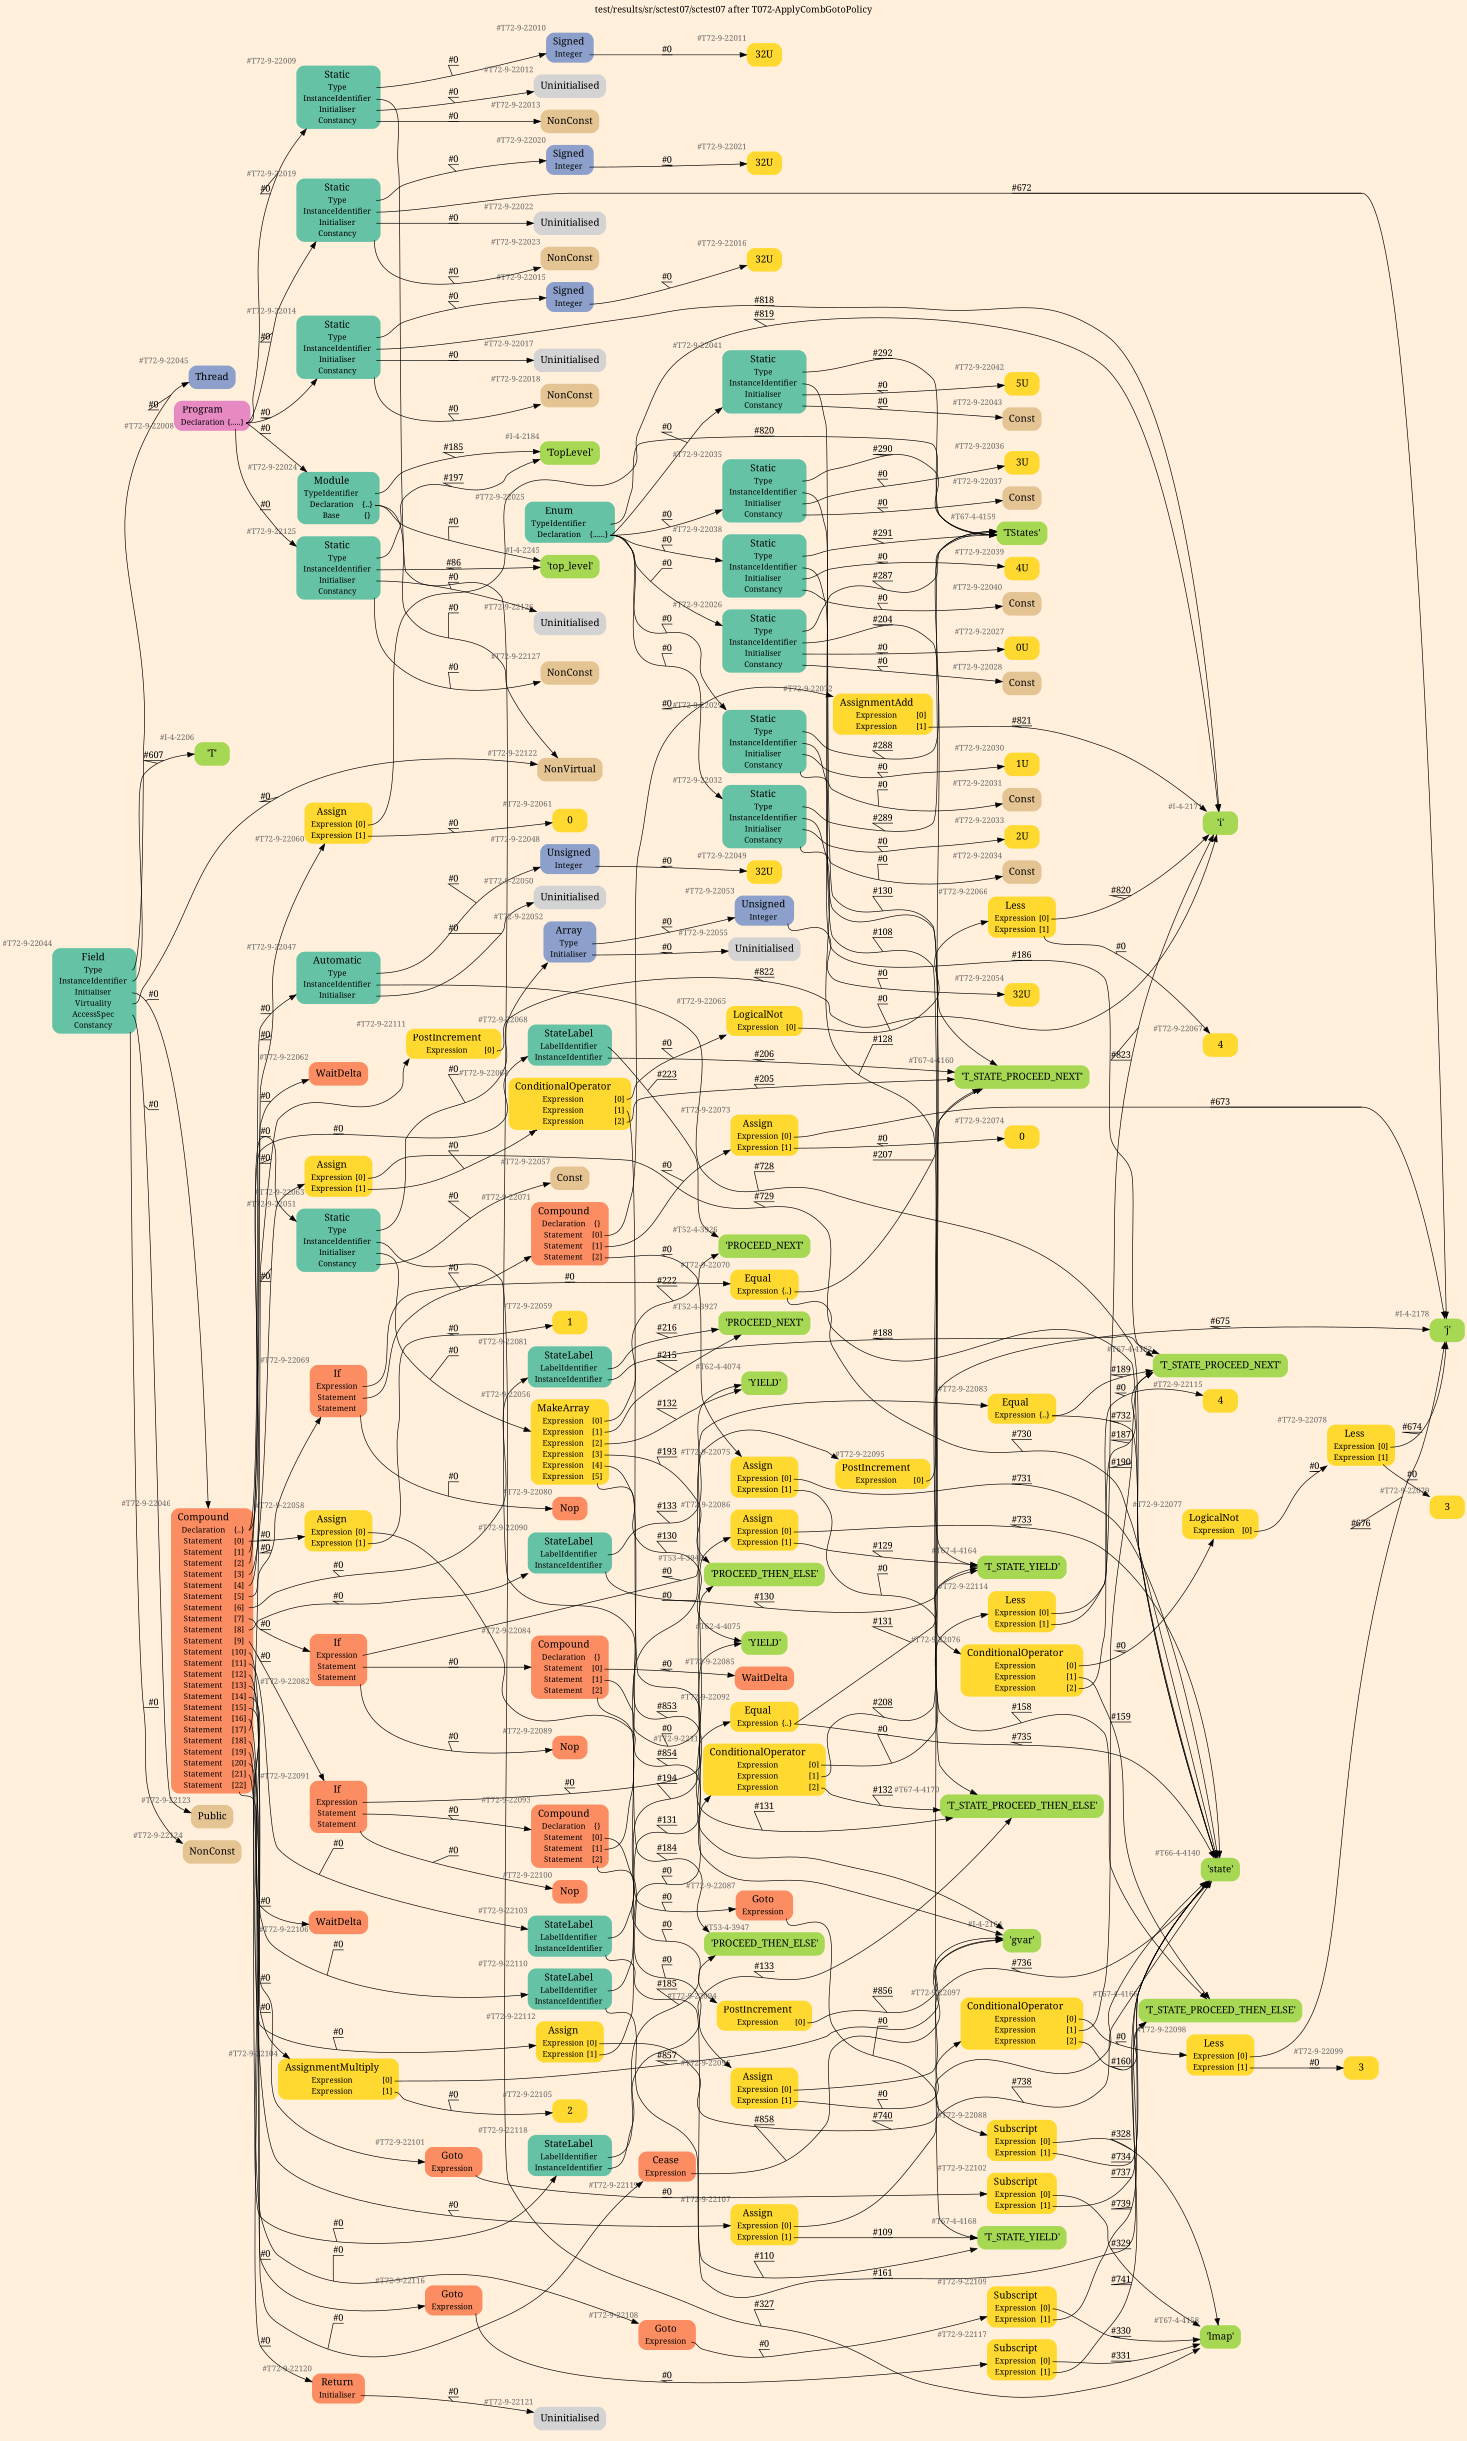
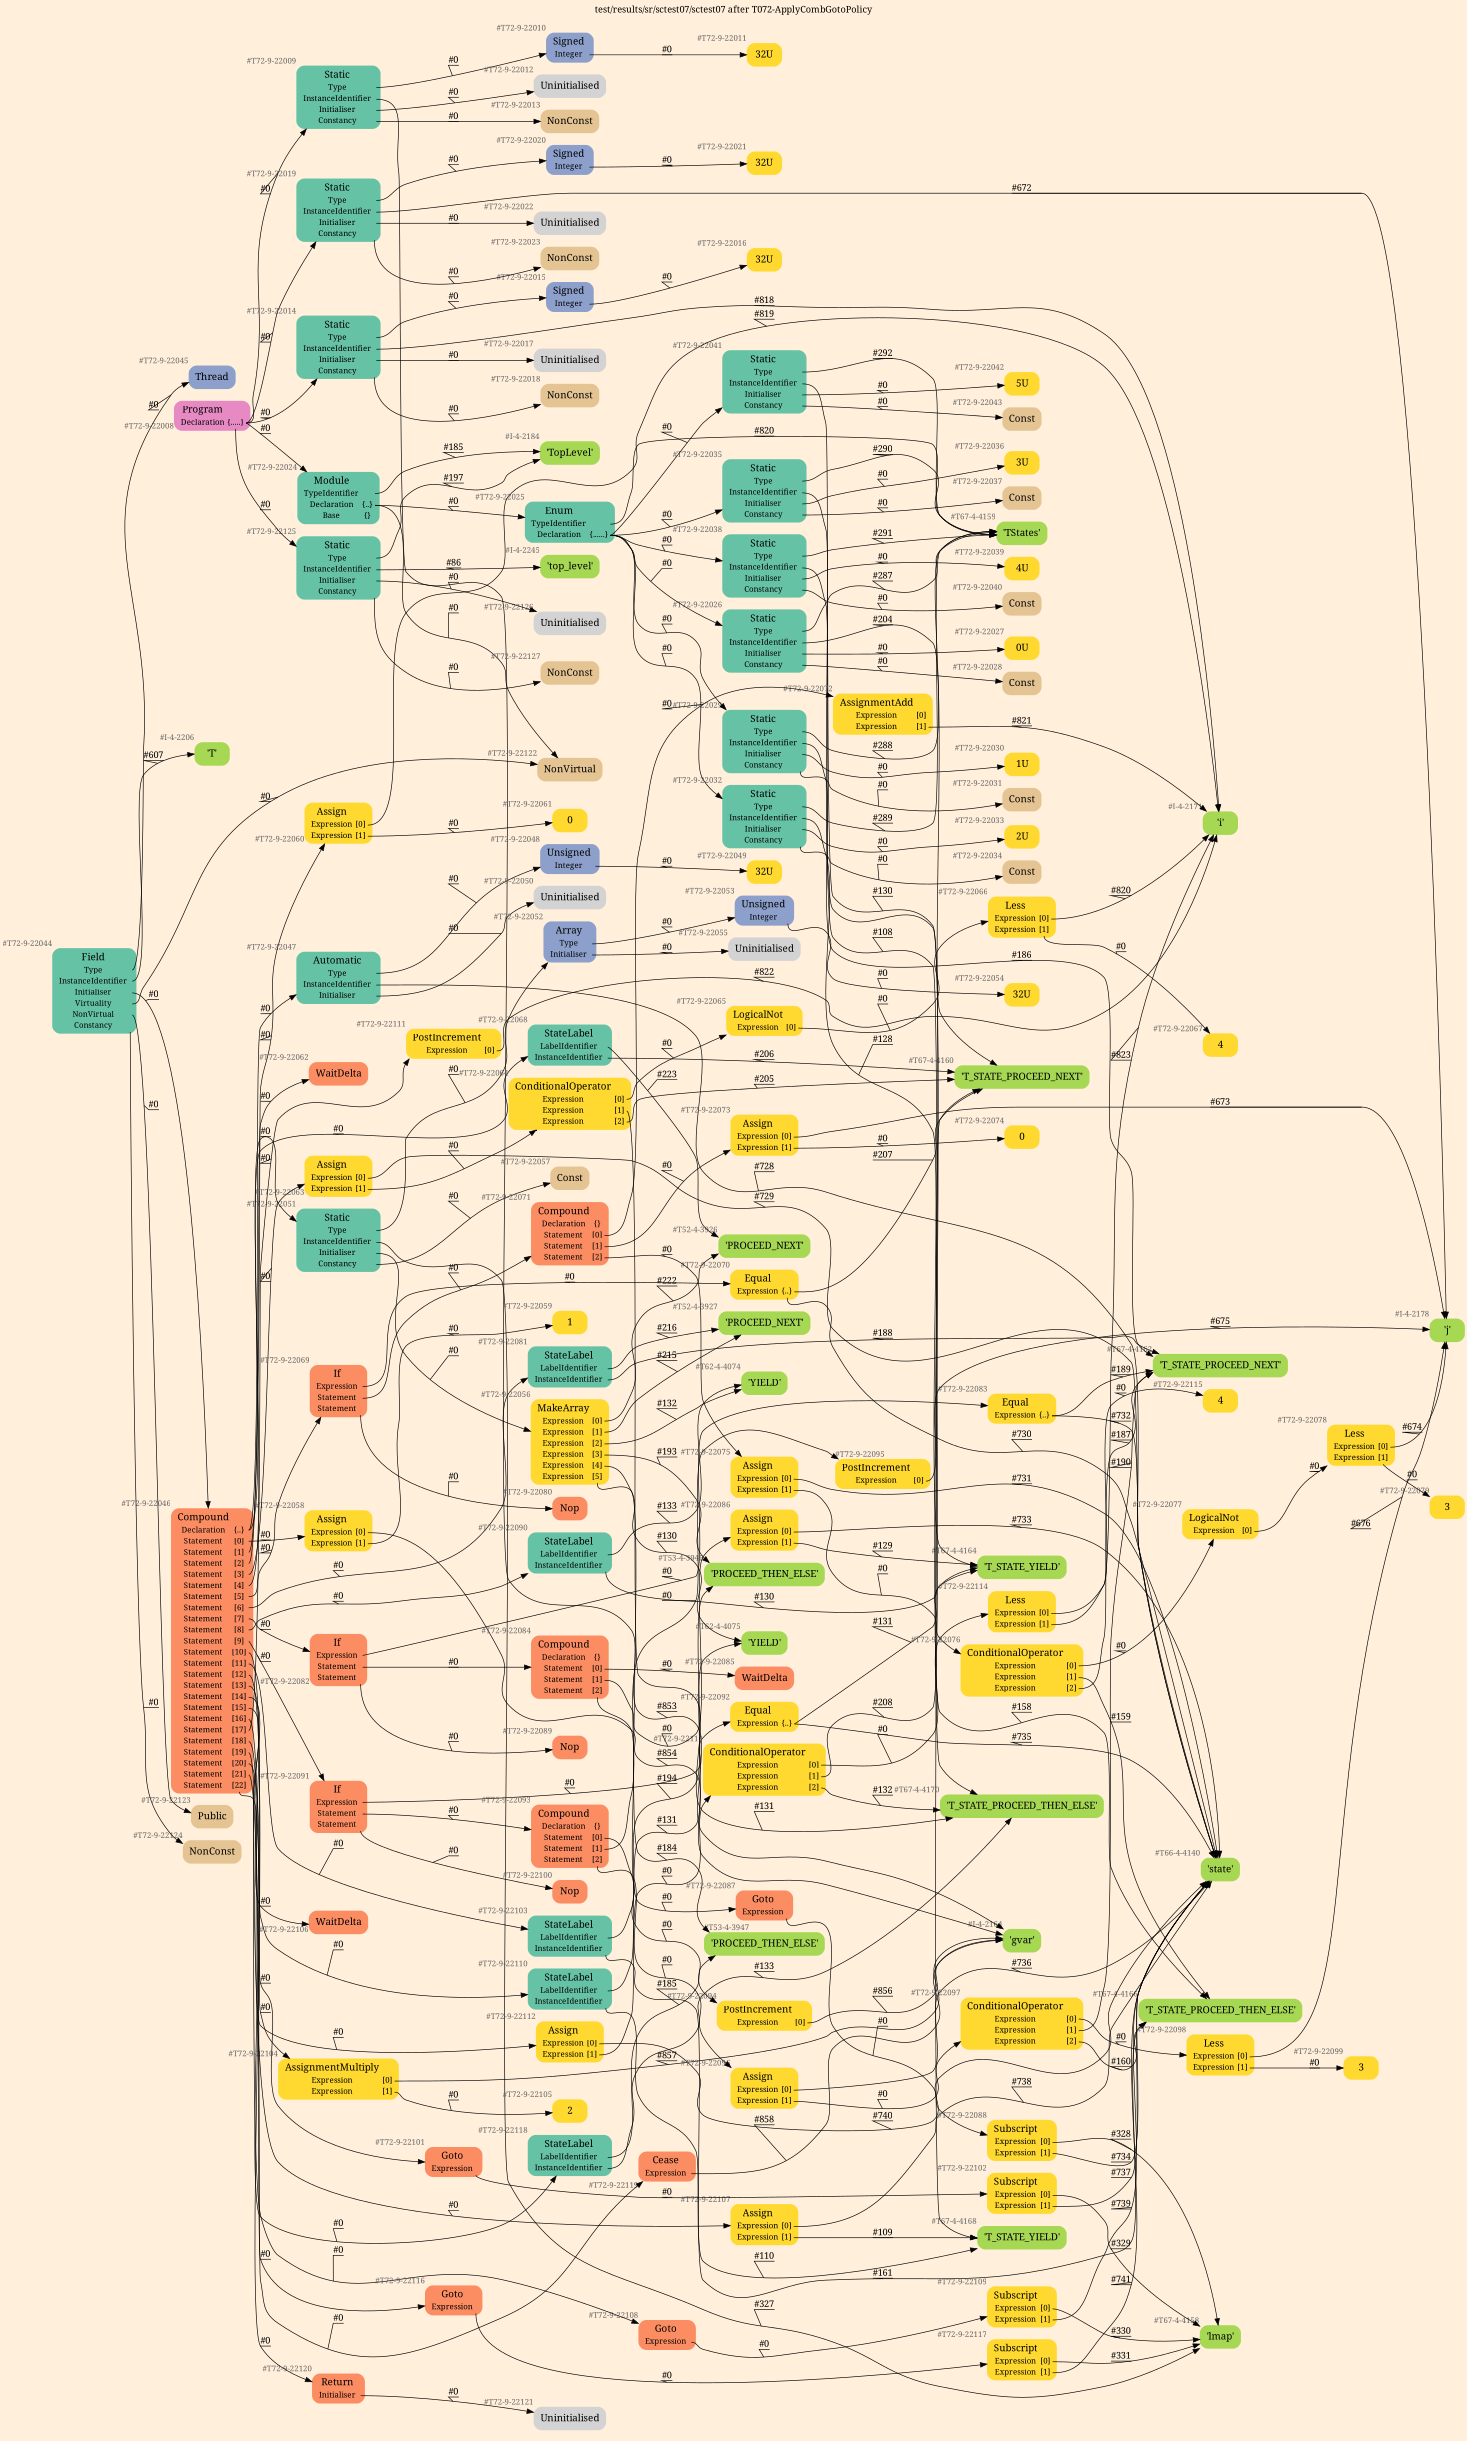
edge "Module" -> "'top_level'": now "Module" -> "Enum"
node "Field": text "AccessSpec" -> "NonVirtual"
